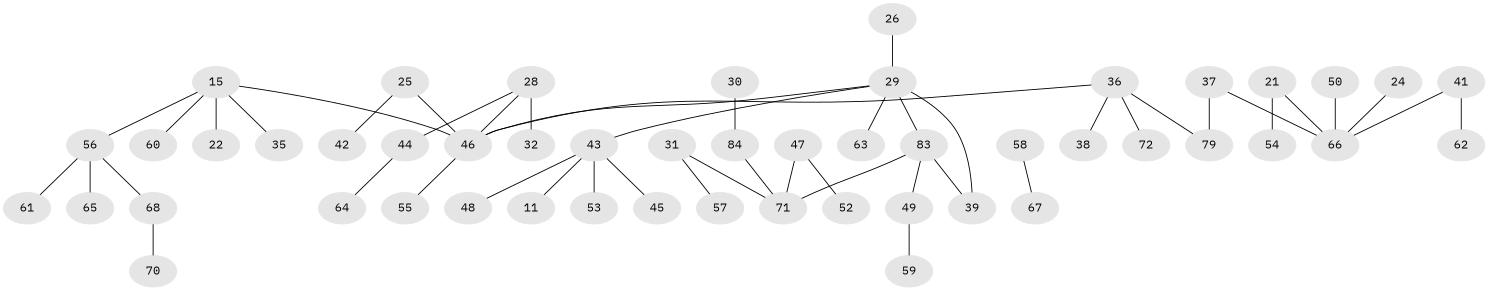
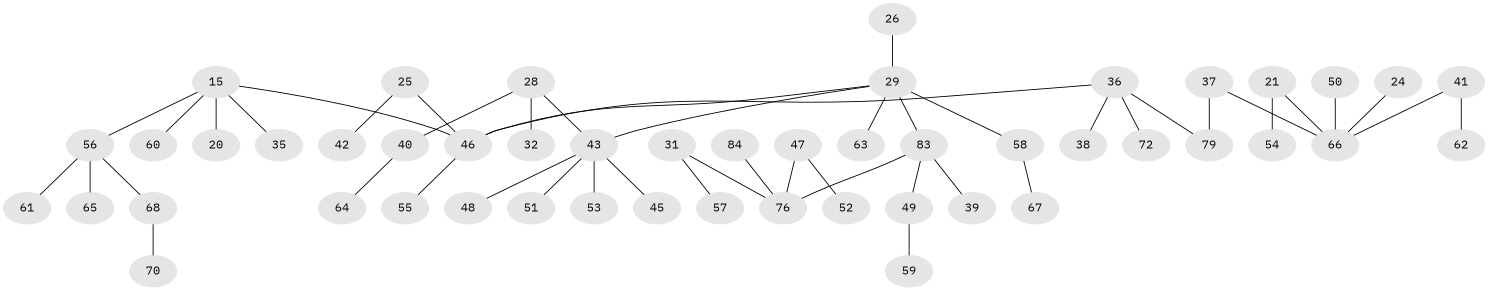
node "30": removed
edge "28" -- "46": now "28" -- "43"
edge "29" -- "39": now "29" -- "58"
node "22": label "22" -> "20"
node "44": label "44" -> "40"
node "11": label "11" -> "51"
node "71": label "71" -> "76"
